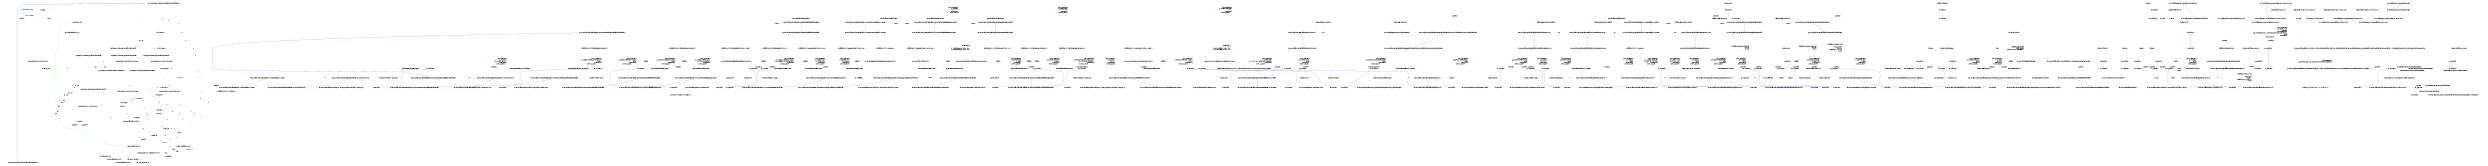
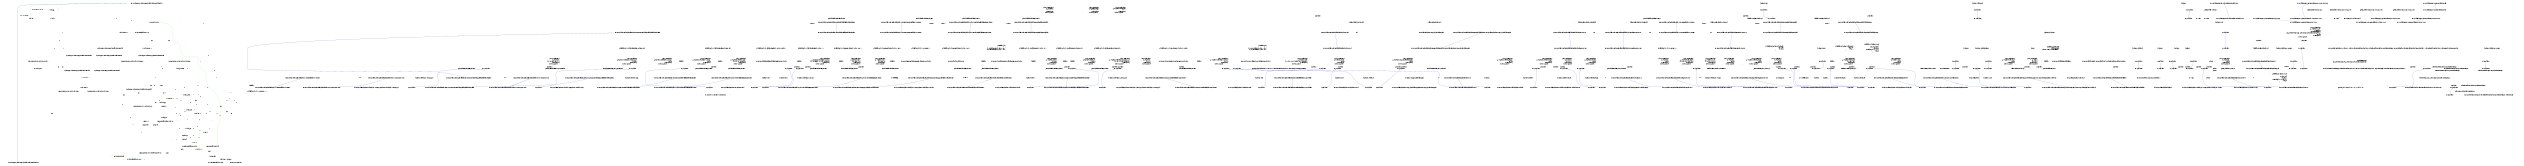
edge "0: var parts = new List<string>()" -> "0: parts.Add(''cem'')": now "0: var parts = new List<string>()" -> "Entry System.Collections.Generic.List<T>.Add(T)"
node "Entry string.Format(string, without)": label "Entry string.Format(string, without)" -> "Entry string.Format(string, object)"
